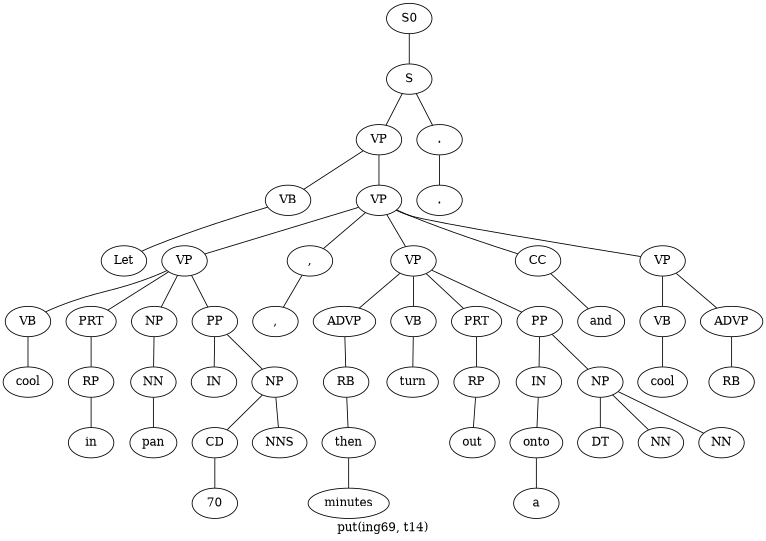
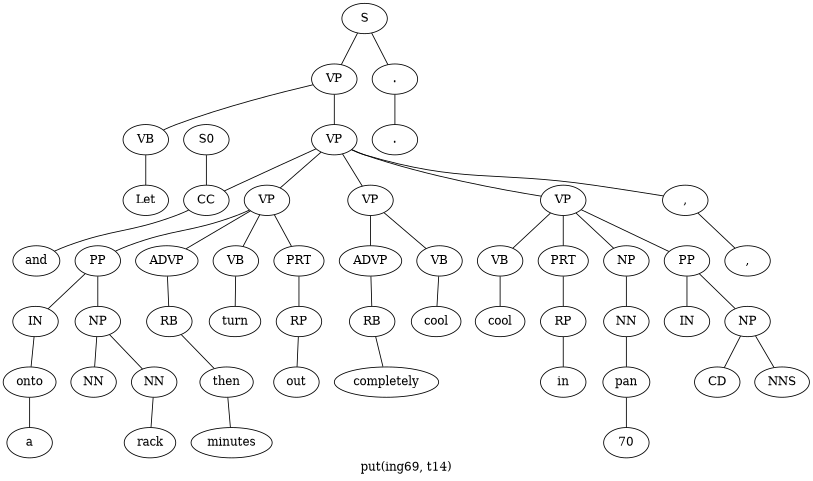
edge "S0" -- "S": now "S0" -- "CC"
node "completely": added
node "rack": added
node "DT": removed
edge "CD" -- "70": now "pan" -- "70"
